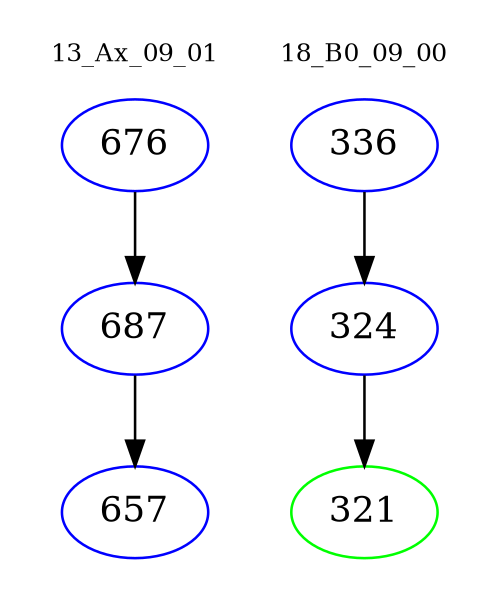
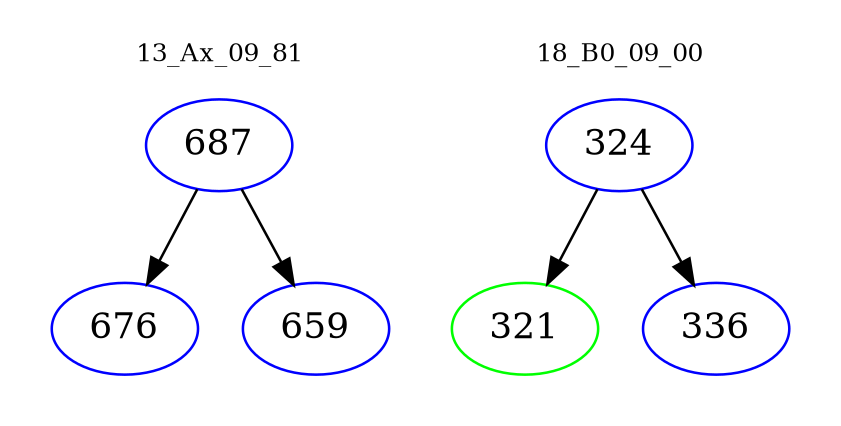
cluster "13_Ax_09_01": label "13_Ax_09_01" -> "13_Ax_09_81"
edge "676" -> "687": reversed
edge "336" -> "324": reversed
node "657": label "657" -> "659"
